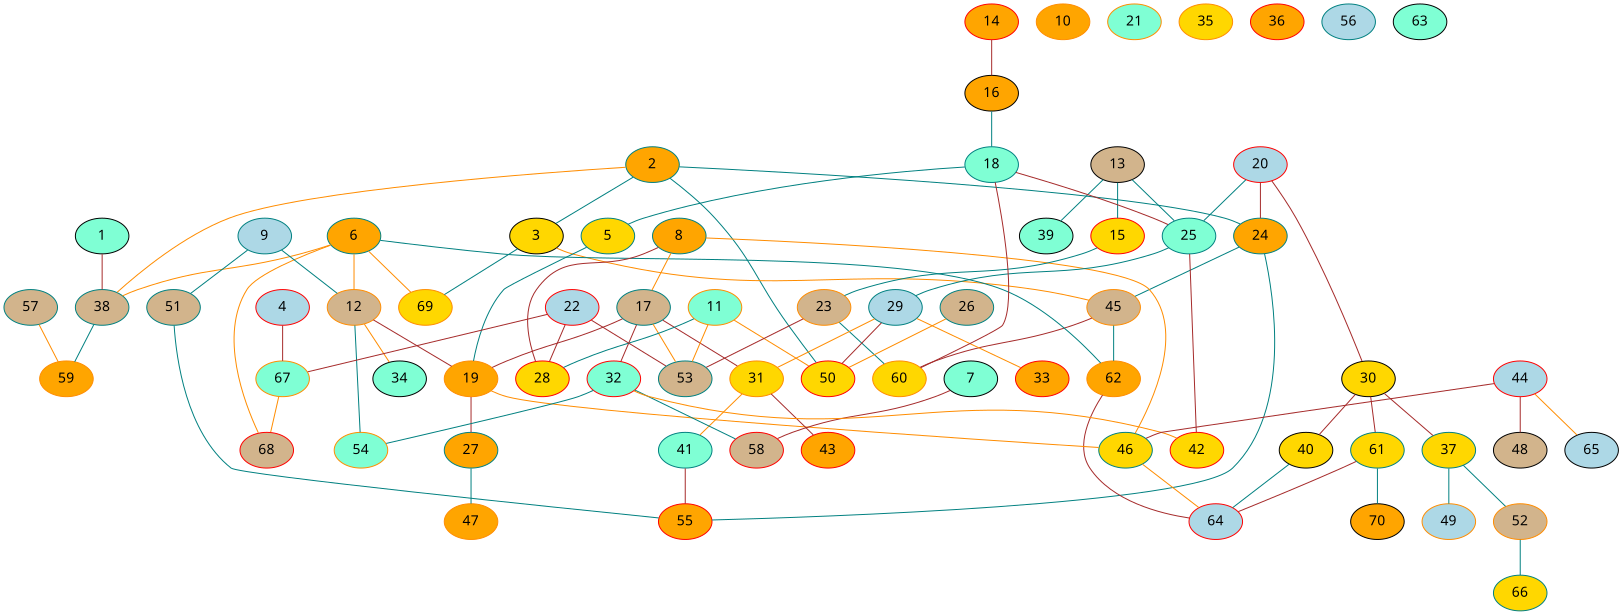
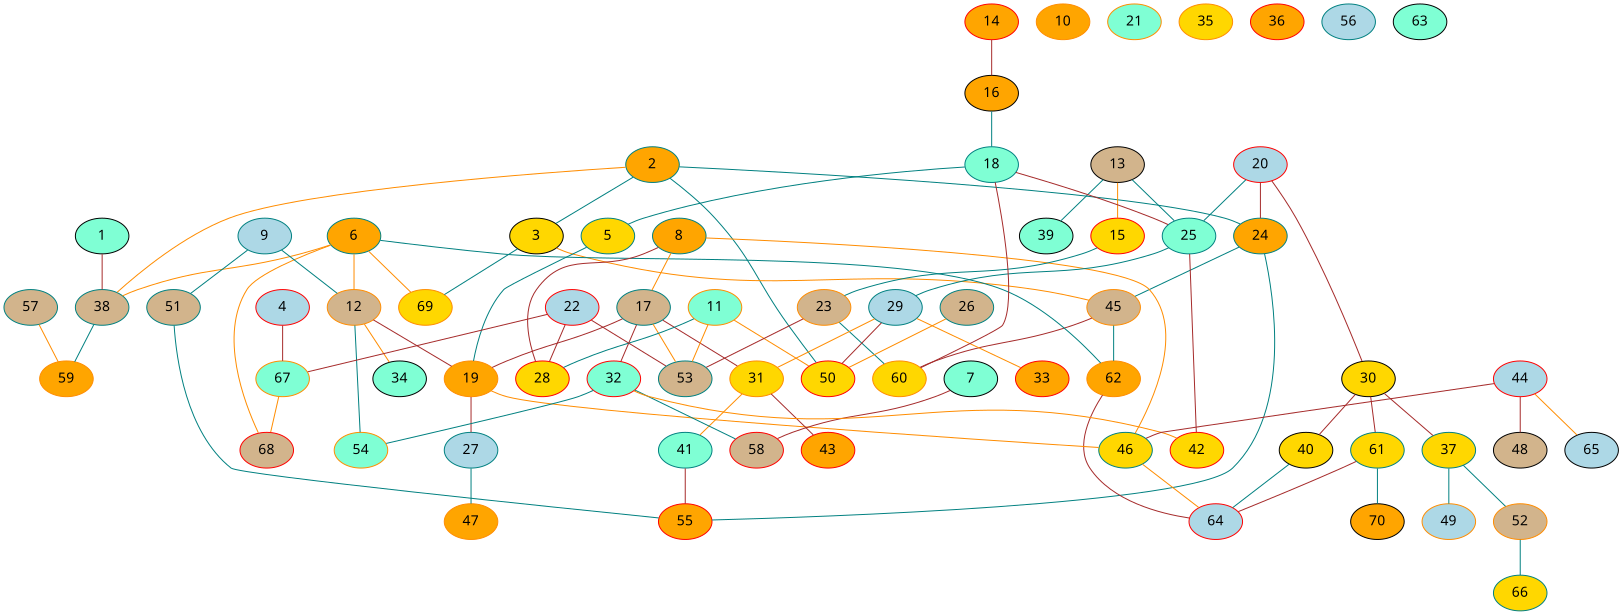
edge "13" -- "15": color teal -> darkorange
node "27": fillcolor orange -> lightblue
